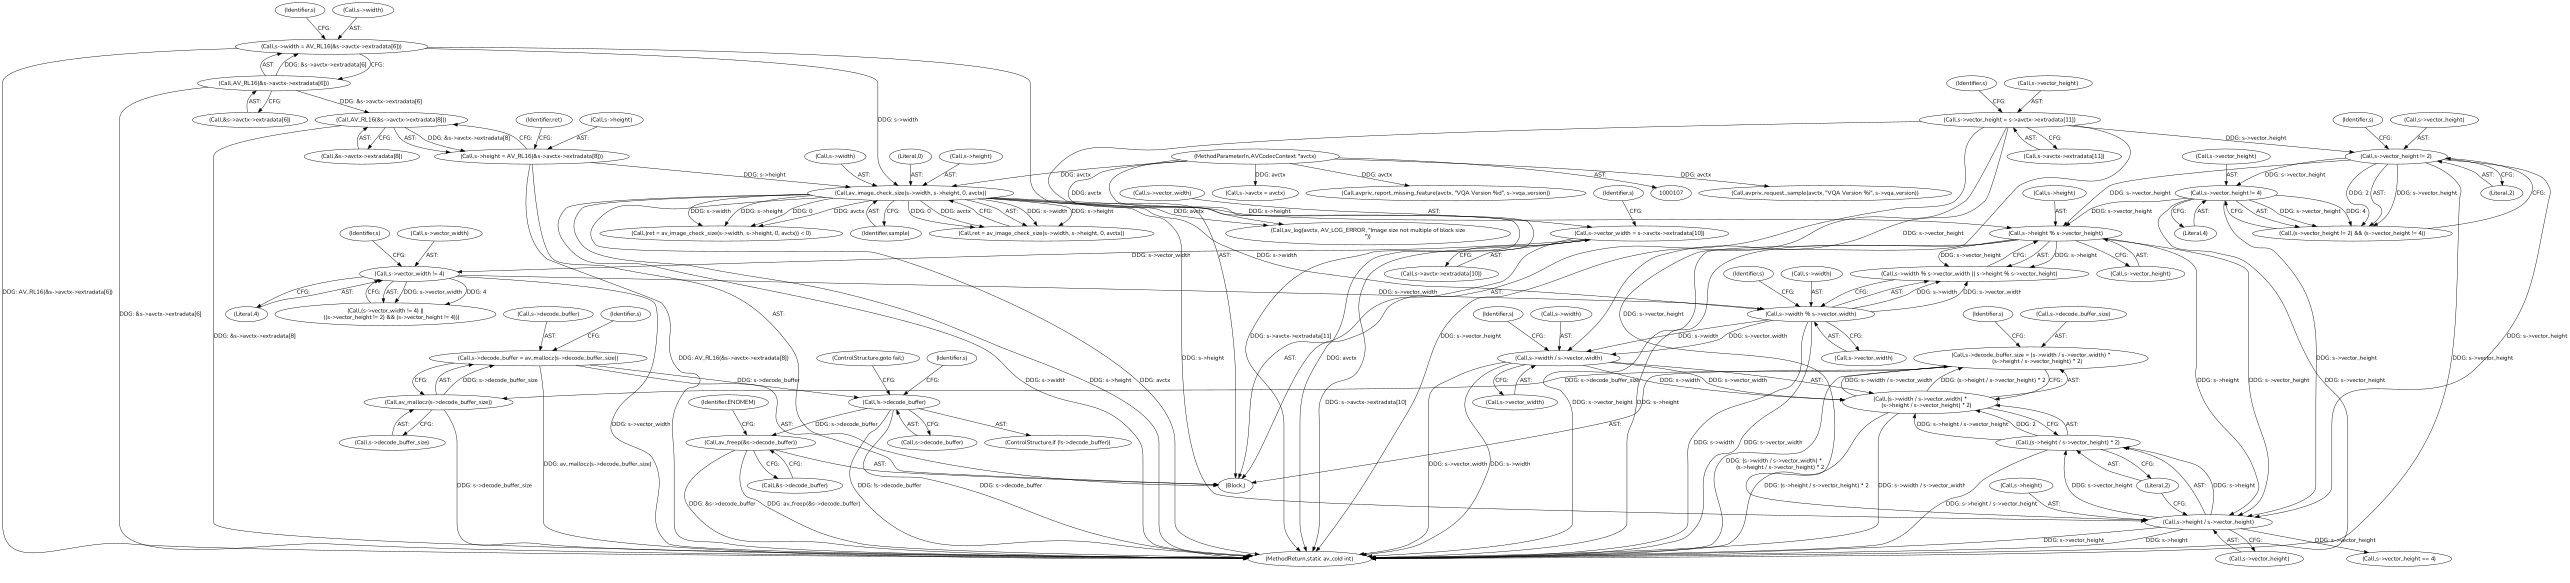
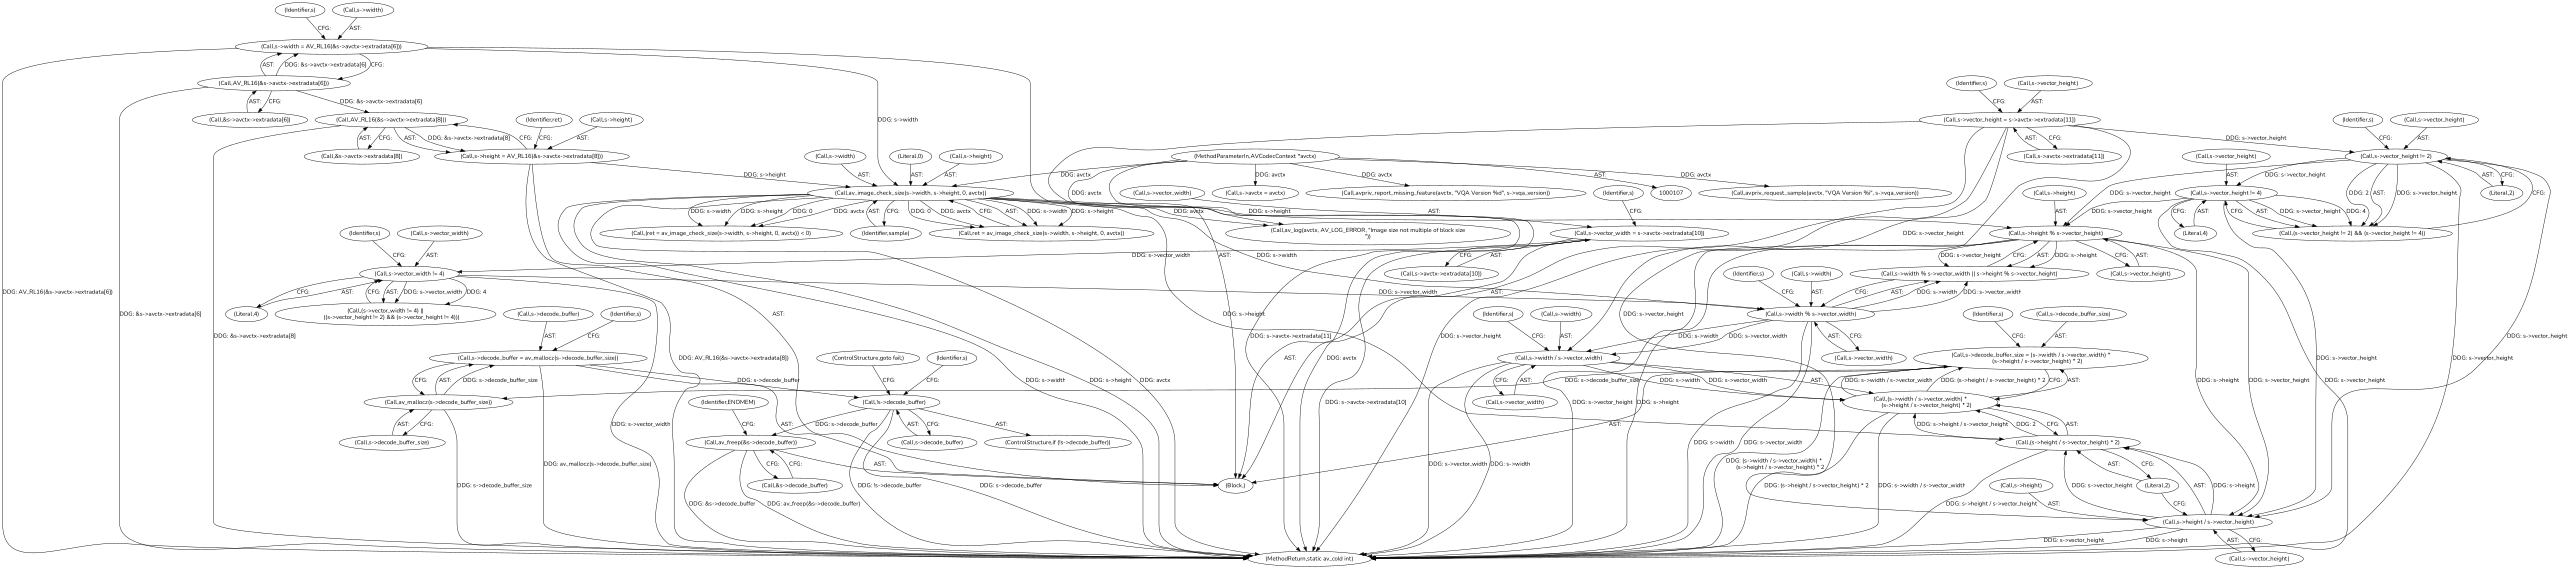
edge "(Call,av_image_check_size(s->width, s->height, 0, avctx))" -> "(Call,s->height / s->vector_height)": now "(Call,av_image_check_size(s->width, s->height, 0, avctx))" -> "(Call,(s->height / s->vector_height) * 2)"
node "(Call,s->vector_height == 4)": removed
